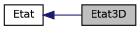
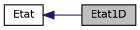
node "Etat3D": label "Etat3D" -> "Etat1D"
